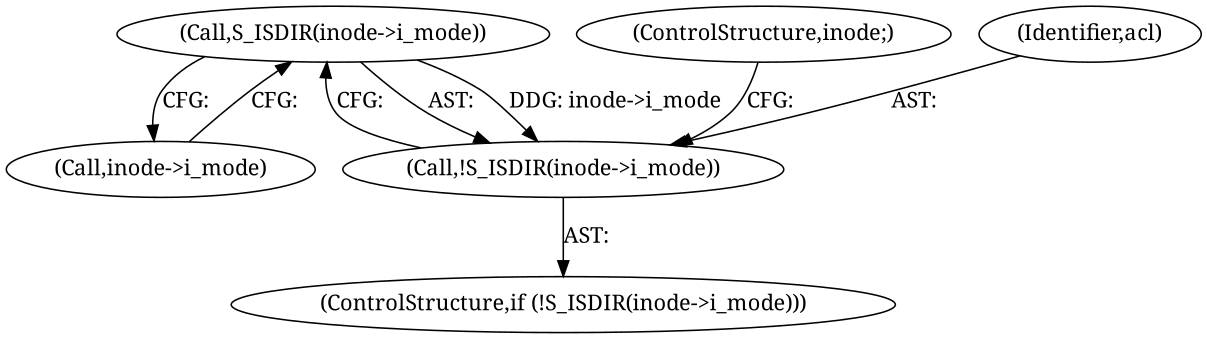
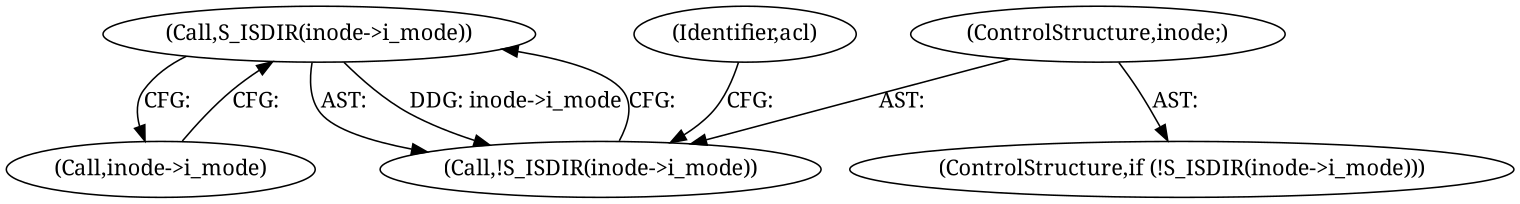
edge "(ControlStructure,inode;)" -> "(Call,!S_ISDIR(inode->i_mode))": label "CFG: " -> "AST: "
edge "(Identifier,acl)" -> "(Call,!S_ISDIR(inode->i_mode))": label "AST: " -> "CFG: "
edge "(Call,!S_ISDIR(inode->i_mode))" -> "(ControlStructure,if (!S_ISDIR(inode->i_mode)))": now "(ControlStructure,inode;)" -> "(ControlStructure,if (!S_ISDIR(inode->i_mode)))"
